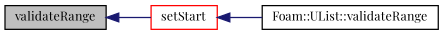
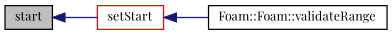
node "validateRange": label "validateRange" -> "start"
node "Foam::UList::validateRange": label "Foam::UList::validateRange" -> "Foam::Foam::validateRange"
